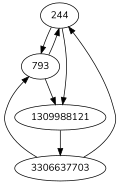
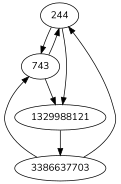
node "793": label "793" -> "743"
node "1309988121": label "1309988121" -> "1329988121"
node "3306637703": label "3306637703" -> "3386637703"
